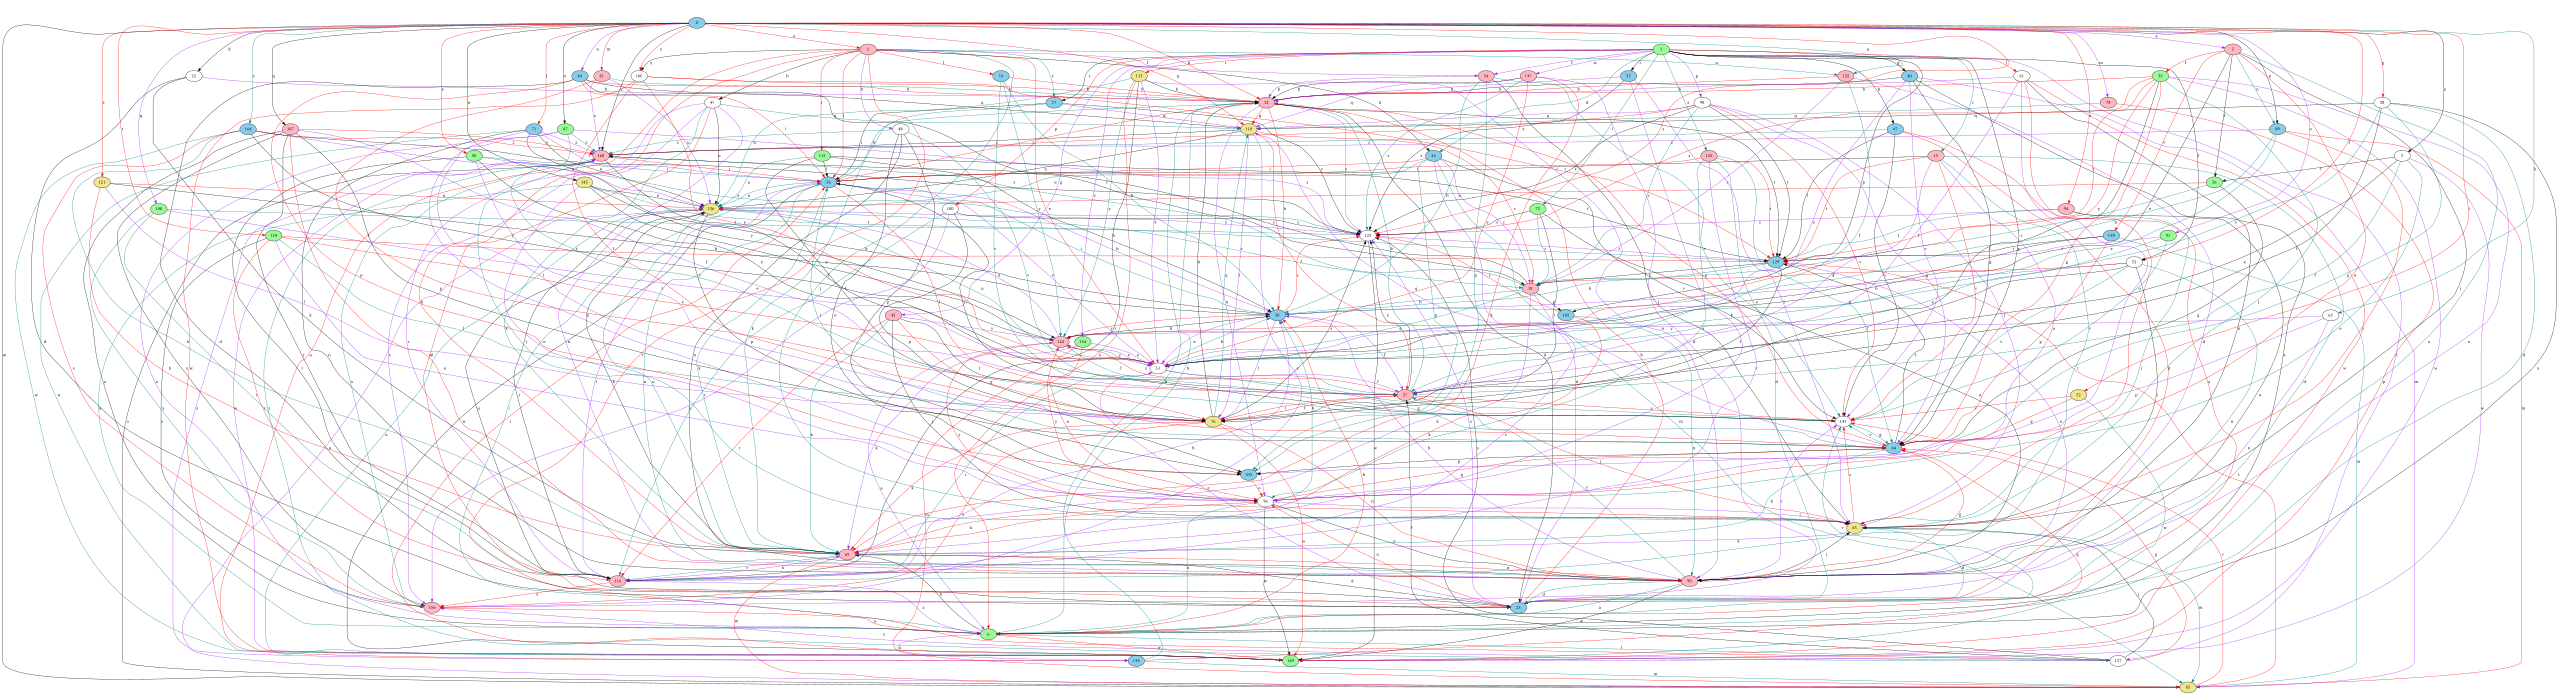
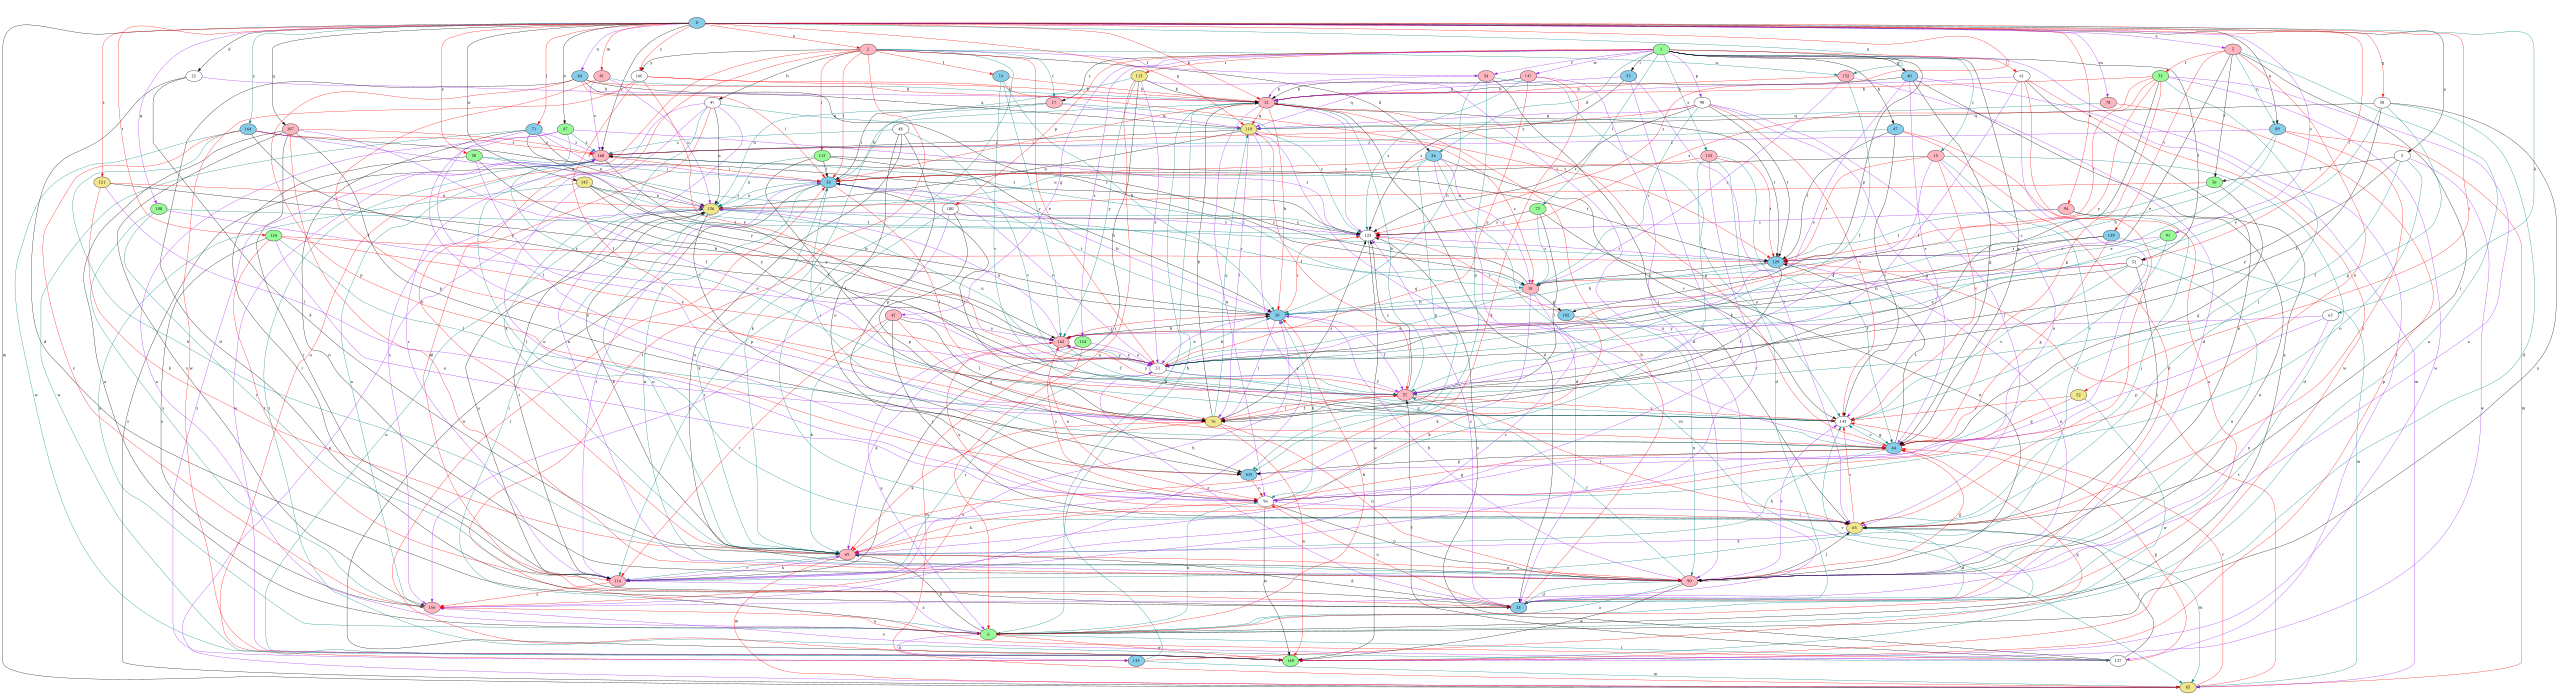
edge "2" -> "48": removed, label "h"
node "17": fillcolor skyblue -> lightpink
edge "17" -> "123": color black -> teal
